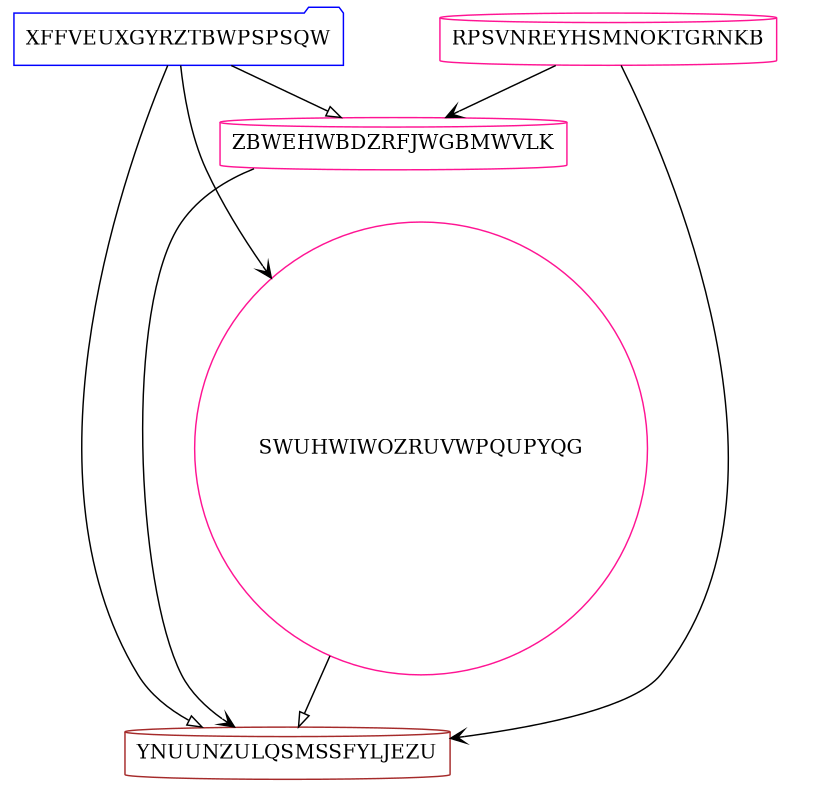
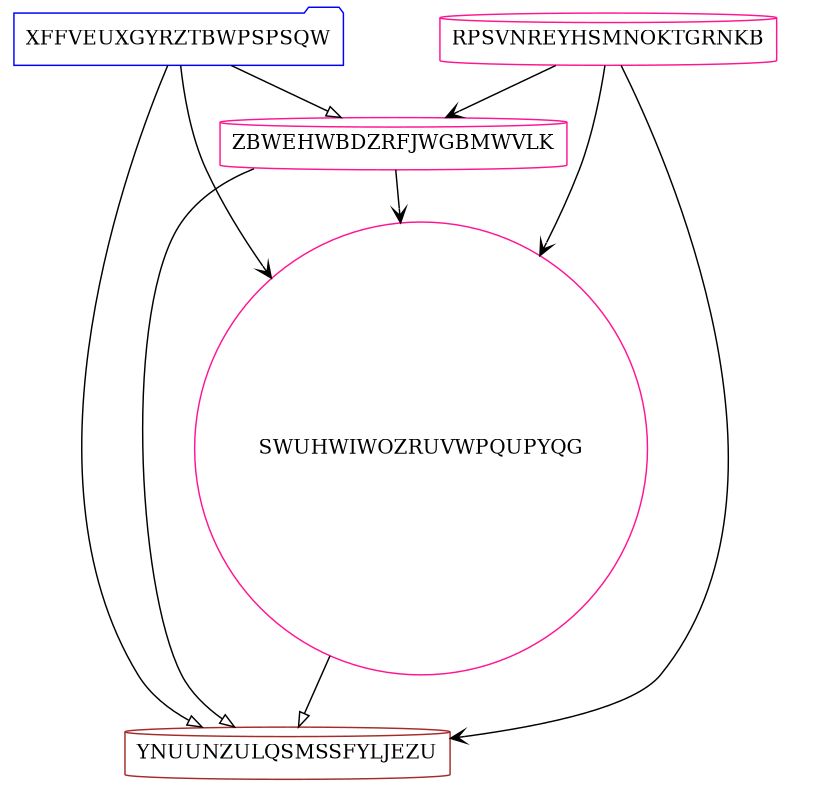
edge "RPSVNREYHSMNOKTGRNKB" -> "SWUHWIWOZRUVWPQUPYQG": added
edge "ZBWEHWBDZRFJWGBMWVLK" -> "SWUHWIWOZRUVWPQUPYQG": added
edge "ZBWEHWBDZRFJWGBMWVLK" -> "YNUUNZULQSMSSFYLJEZU": arrowhead vee -> onormal
